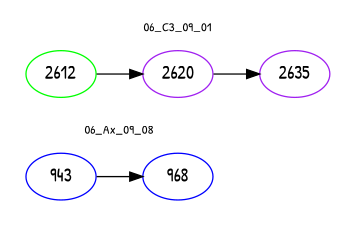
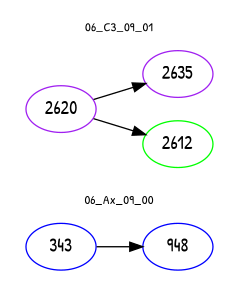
edge "2612" -> "2620": reversed
cluster "06_Ax_09_08": label "06_Ax_09_08" -> "06_Ax_09_00"
node "943": label "943" -> "343"
node "968": label "968" -> "948"
